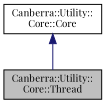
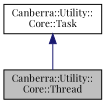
node "Canberra::Utility:: Core::Core": label "Canberra::Utility:: Core::Core" -> "Canberra::Utility:: Core::Task"
